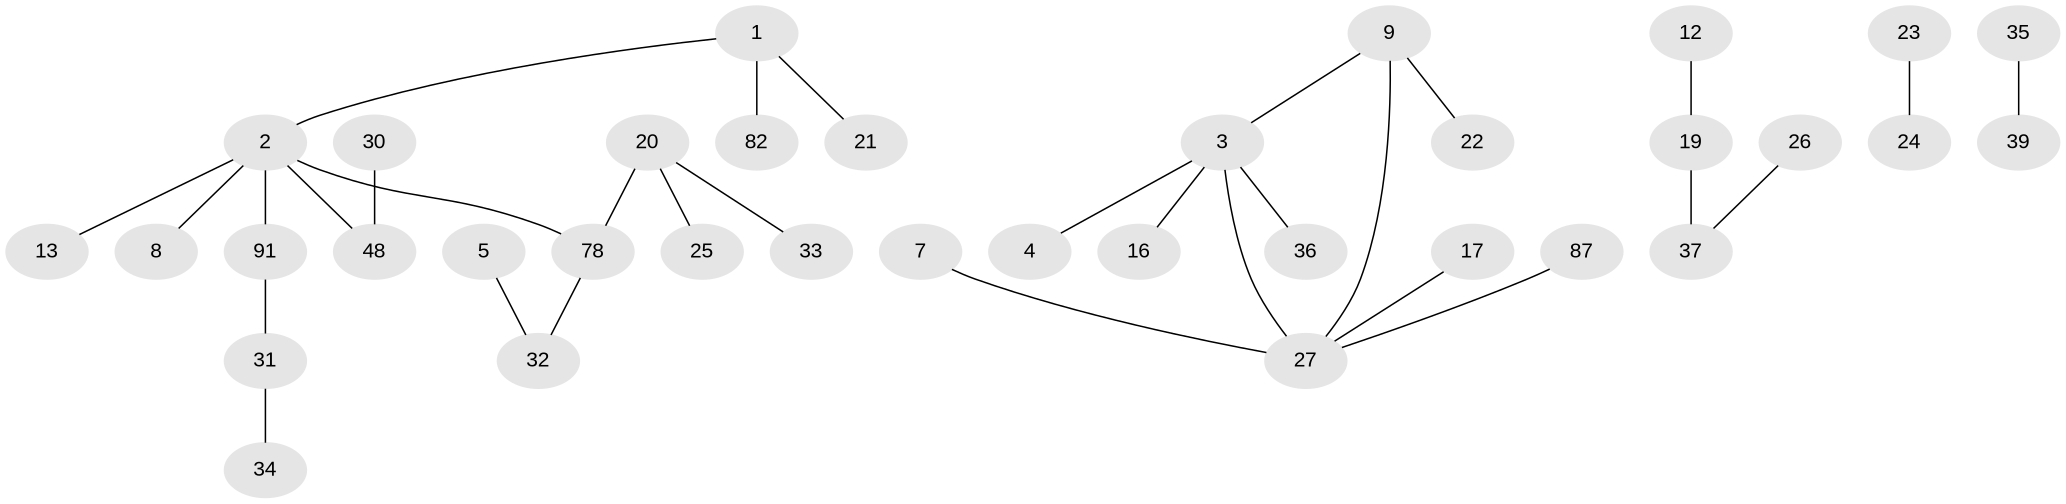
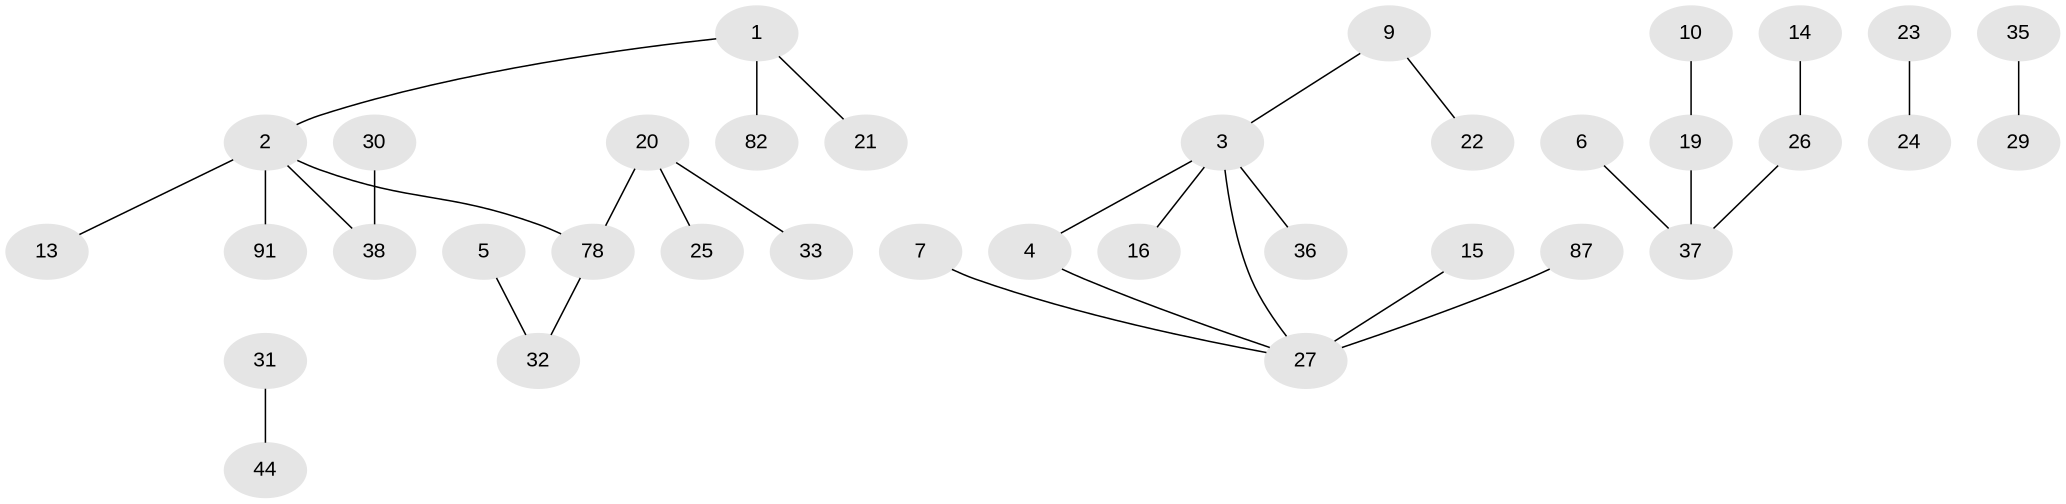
node "12": label "12" -> "10"
node "14": added
node "6": added
node "39": label "39" -> "29"
edge "9" -- "27": now "4" -- "27"
node "8": removed
node "48": label "48" -> "38"
node "17": label "17" -> "15"
edge "91" -- "31": removed
node "34": label "34" -> "44"
